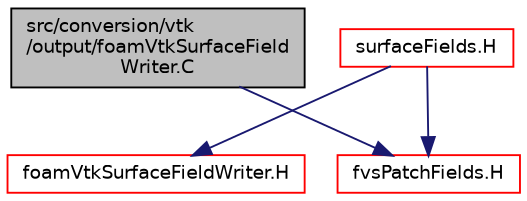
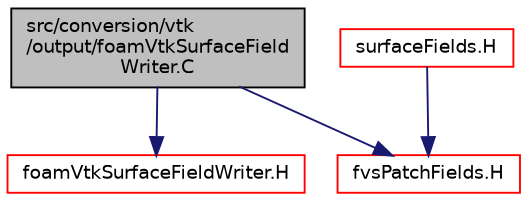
edge "surfaceFields.H" -> "foamVtkSurfaceFieldWriter.H": now "src/conversion/vtk /output/foamVtkSurfaceField Writer.C" -> "foamVtkSurfaceFieldWriter.H"
